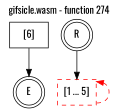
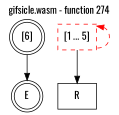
node "[6]": shape box -> doublecircle
node "R": shape doublecircle -> box
edge "R" -> "[1 ... 5]": reversed
